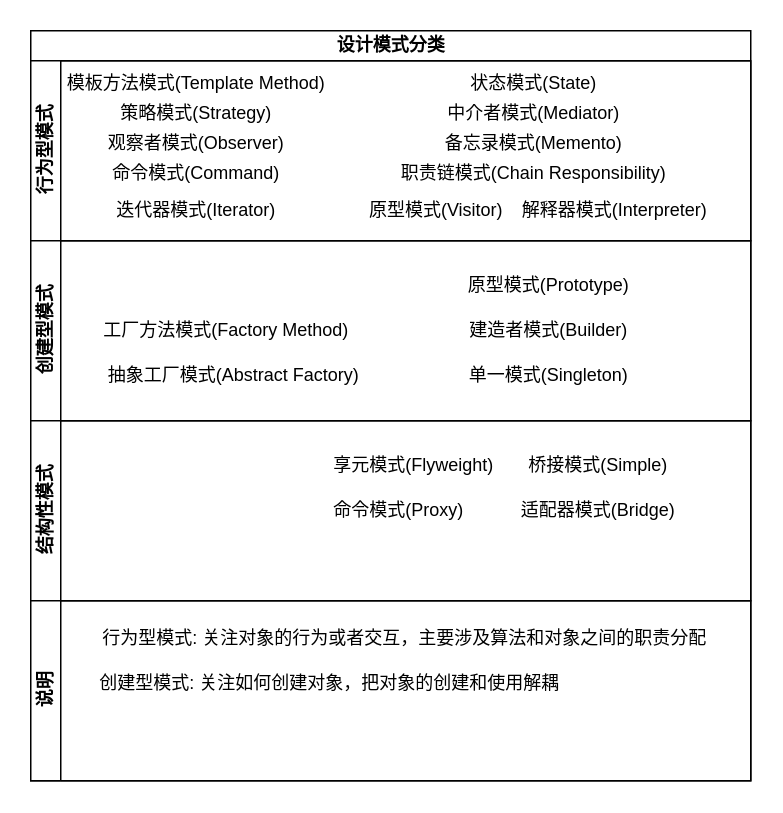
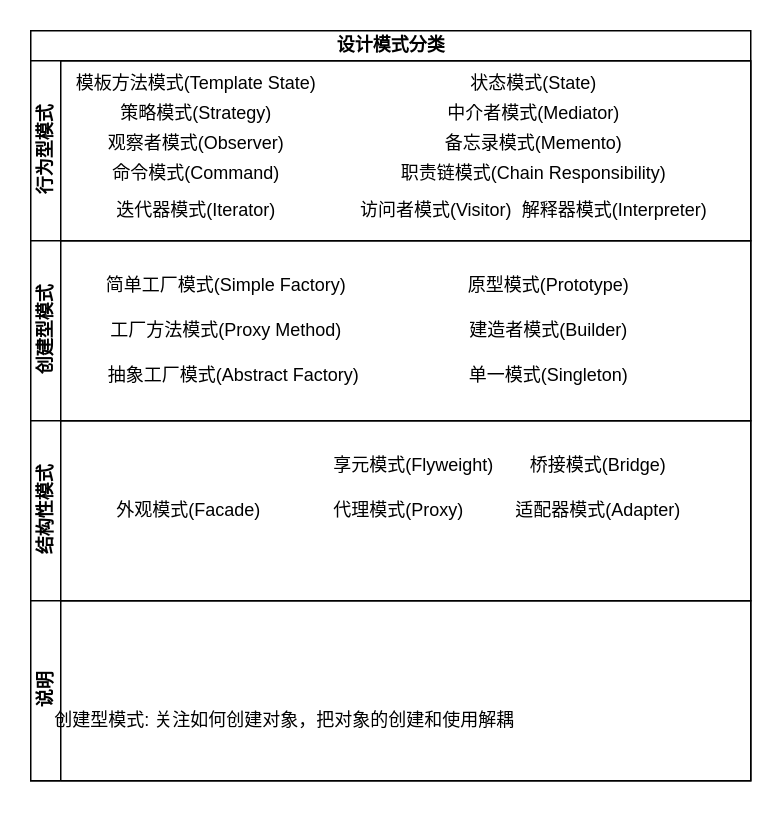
node "模板方法模式(Template Method)": label "模板方法模式(Template Method)" -> "模板方法模式(Template State)"
node "原型模式(Visitor)": label "原型模式(Visitor)" -> "访问者模式(Visitor)"
node "简单工厂模式(Simple Factory)": added
node "工厂方法模式(Factory Method)": label "工厂方法模式(Factory Method)" -> "工厂方法模式(Proxy Method)"
node "桥接模式(Simple)": label "桥接模式(Simple)" -> "桥接模式(Bridge)"
node "外观模式(Facade)": added
node "命令模式(Proxy)": label "命令模式(Proxy)" -> "代理模式(Proxy)"
node "适配器模式(Bridge)": label "适配器模式(Bridge)" -> "适配器模式(Adapter)"
node "行为型模式: 关注对象的行为或者交互，主要涉及算法和对象之间的职责分配": removed
node "创建型模式: 关注如何创建对象，把对象的创建和使用解耦": moved (329, 683) -> (284, 721)
